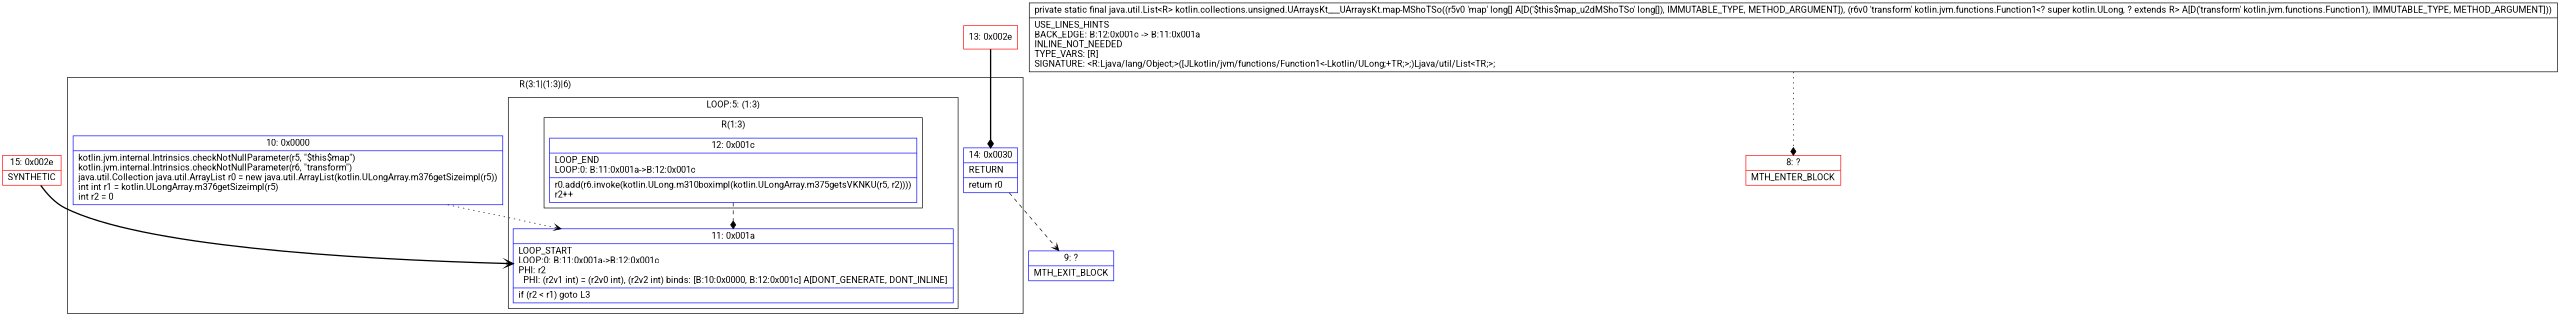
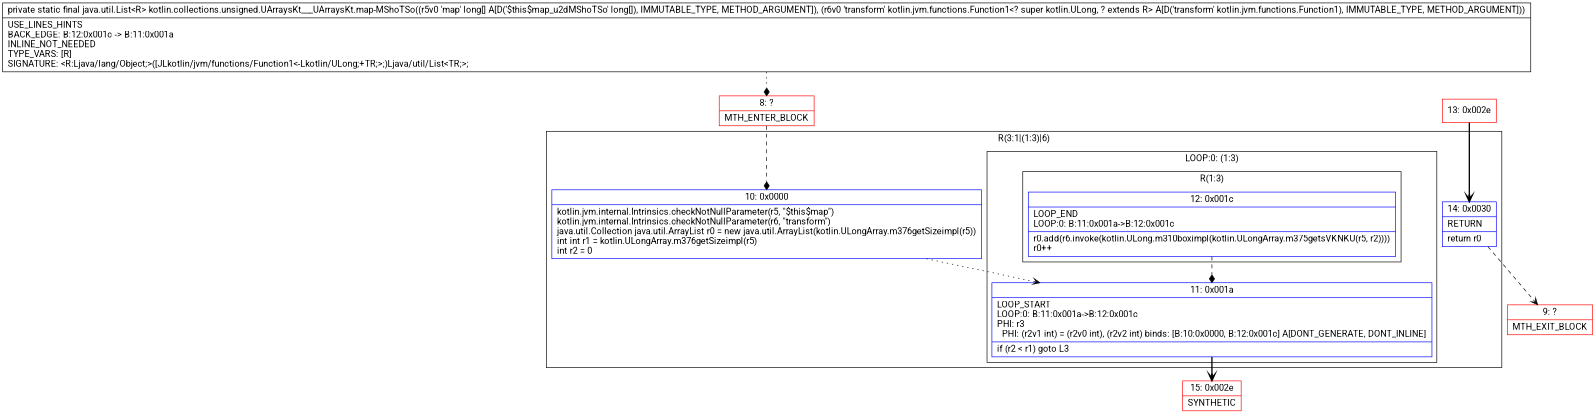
edge "13: 0x002e" -> "14: 0x0030": arrowhead diamond -> vee
cluster "LOOP:5: (1:3)": label "LOOP:5: (1:3)" -> "LOOP:0: (1:3)"
edge "8: ?" -> "10: 0x0000": added
node "12: 0x001c": text "r2++" -> "r0++"
edge "15: 0x002e" -> "11: 0x001a": reversed
node "9: ?": color blue -> red
node "11: 0x001a": text "PHI: r2" -> "PHI: r3"
